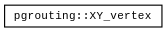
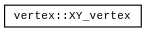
node "pgrouting::XY_vertex": label "pgrouting::XY_vertex" -> "vertex::XY_vertex"
